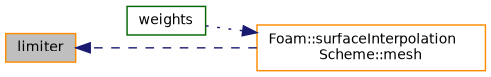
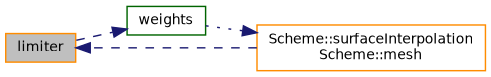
edge "limiter" -> "weights": added
node "Foam::surfaceInterpolation Scheme::mesh": label "Foam::surfaceInterpolation Scheme::mesh" -> "Scheme::surfaceInterpolation Scheme::mesh"
